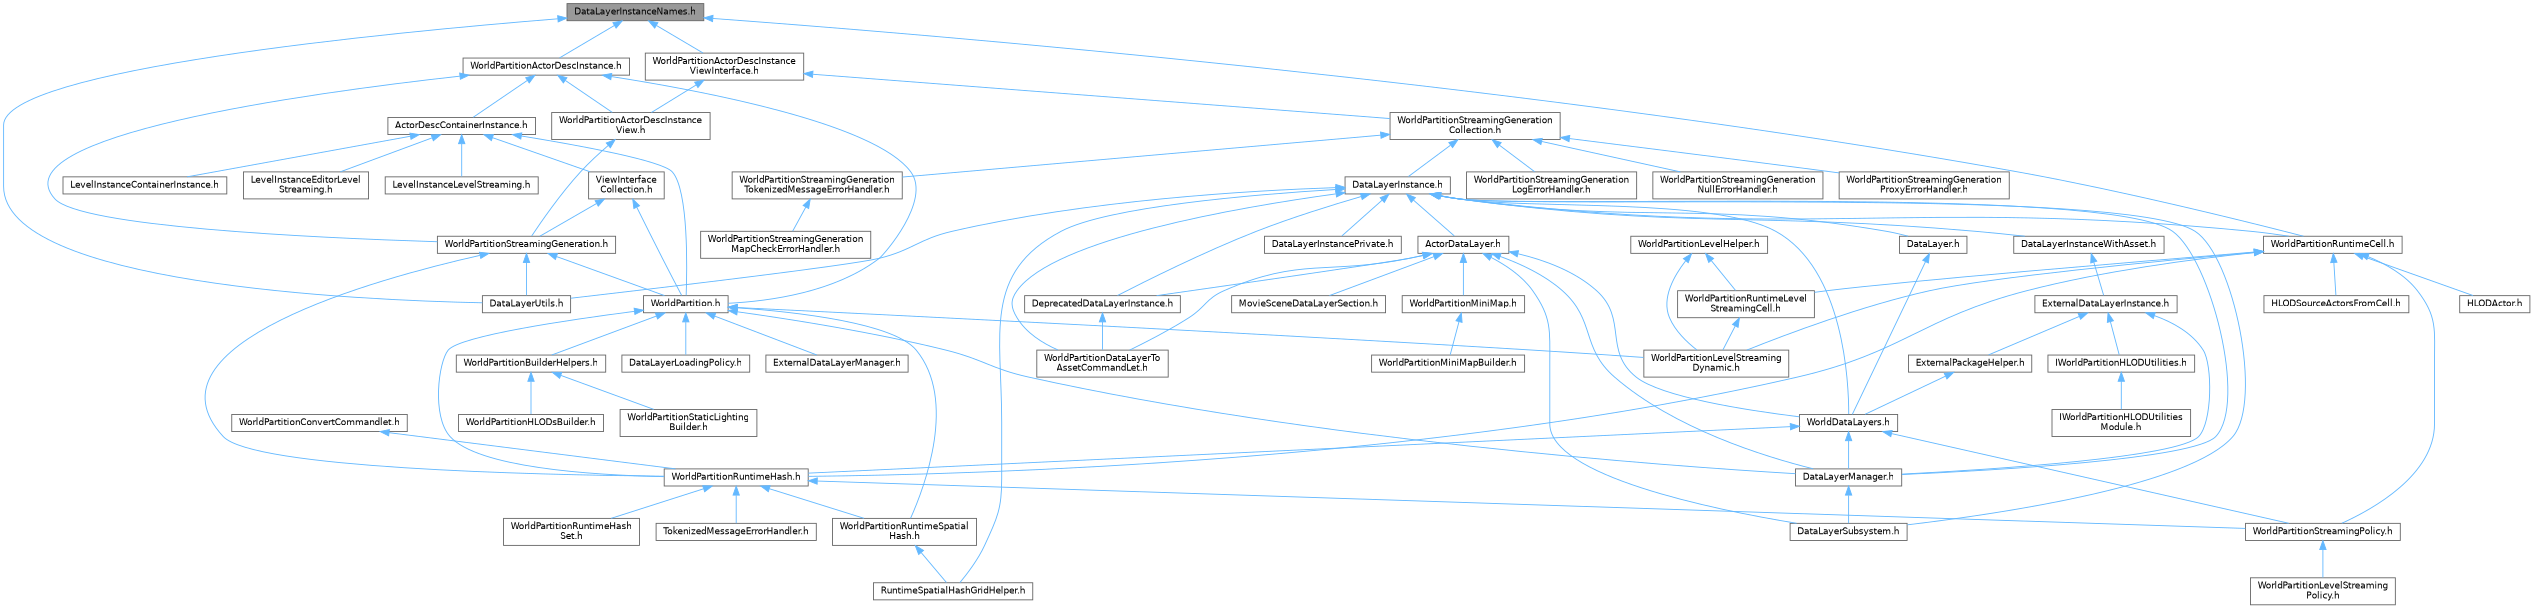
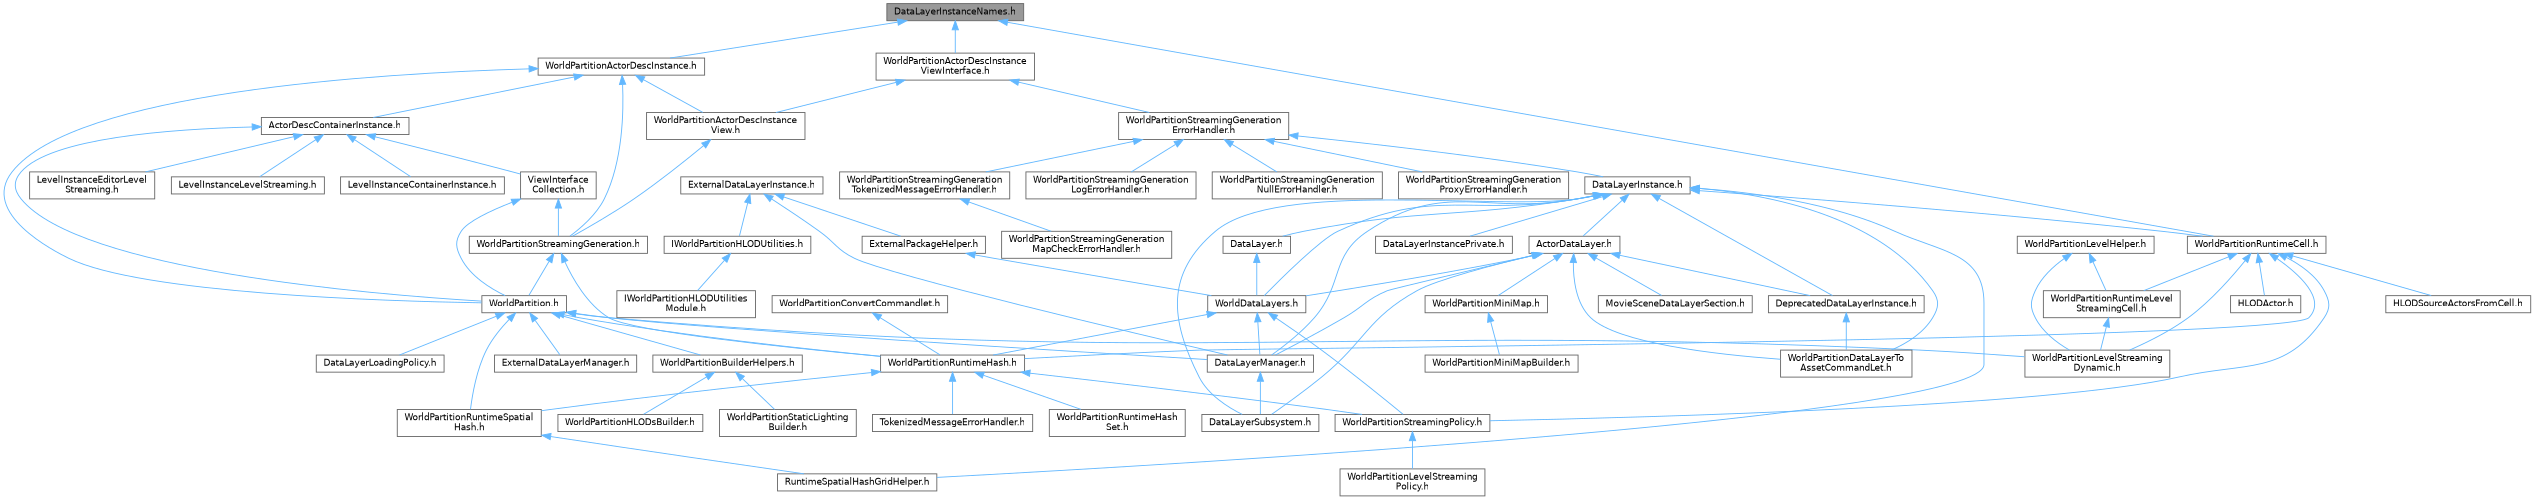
node "WorldPartitionStreamingGeneration Collection.h": label "WorldPartitionStreamingGeneration Collection.h" -> "WorldPartitionStreamingGeneration ErrorHandler.h"
node "DataLayerInstanceWithAsset.h": removed
node "DataLayerUtils.h": removed
